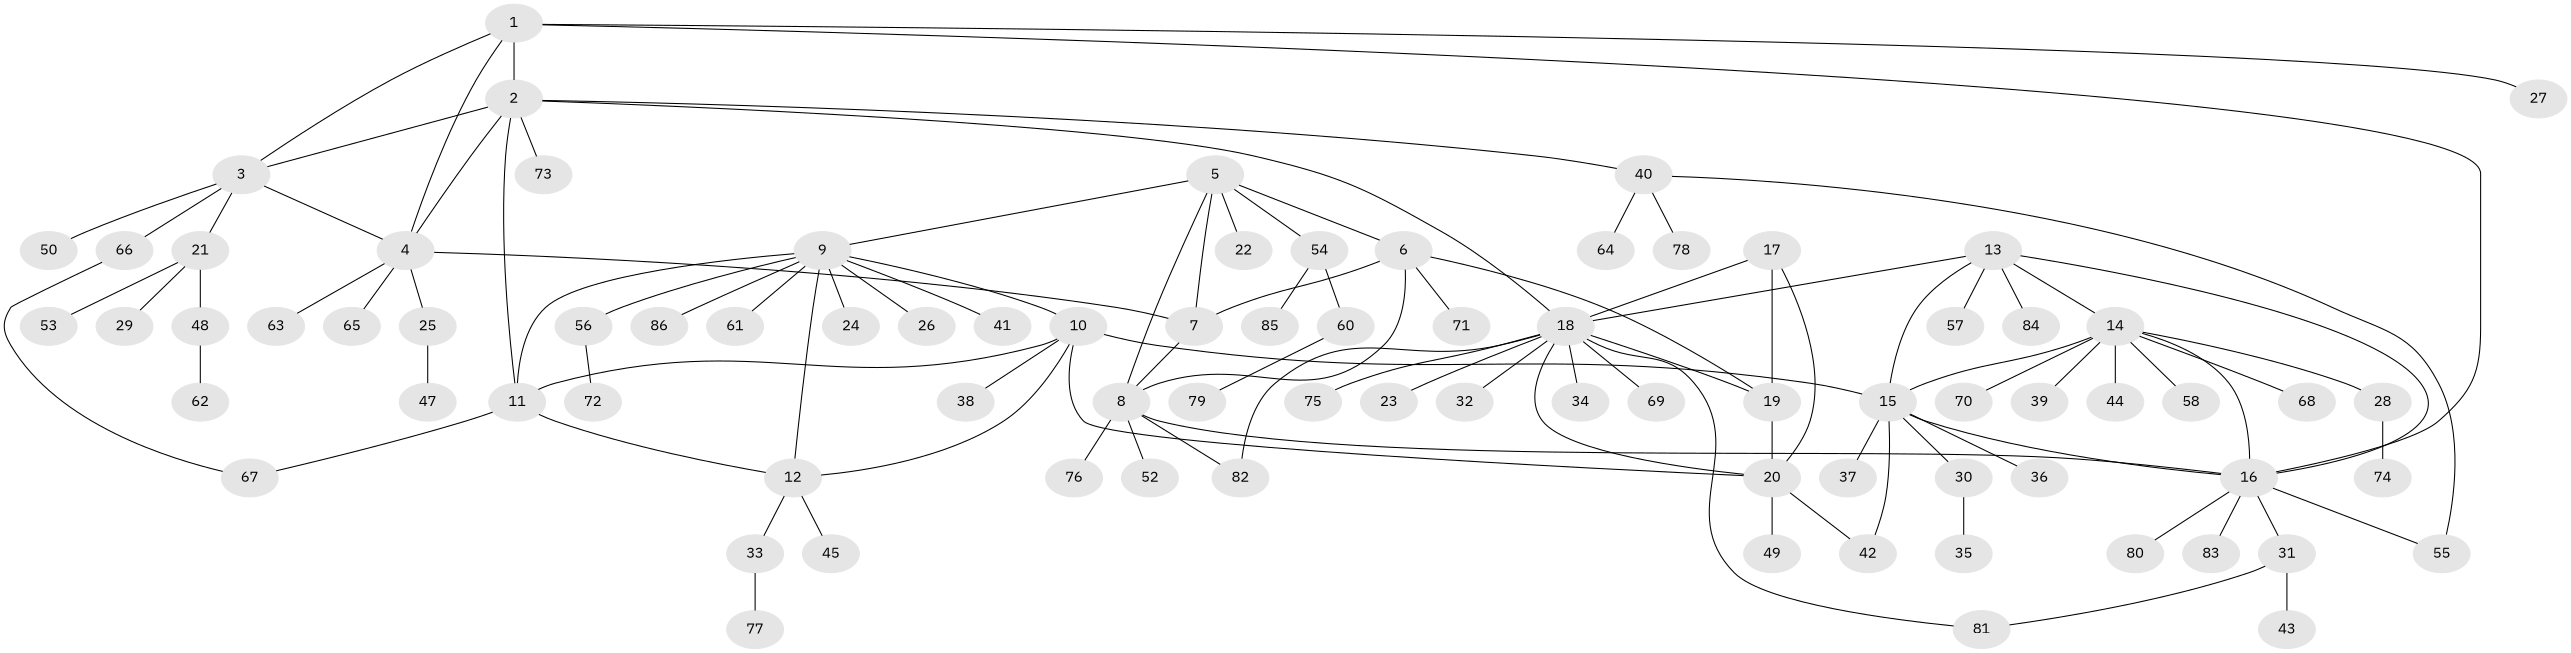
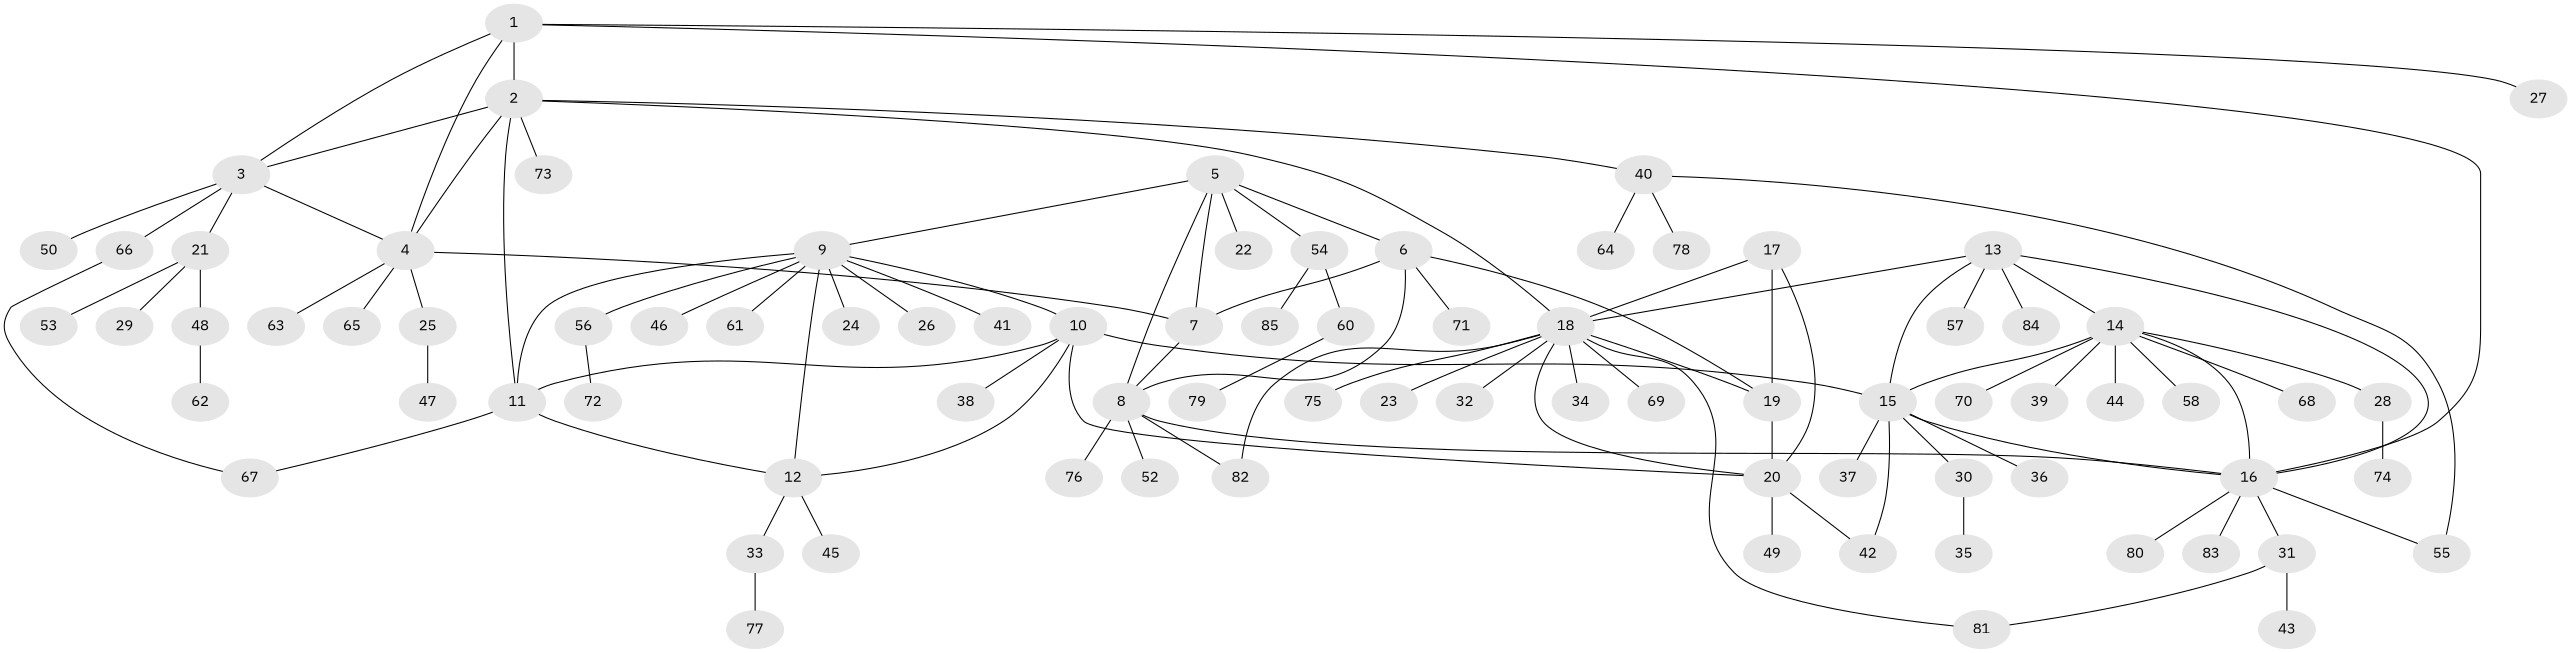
node "86": label "86" -> "46"
